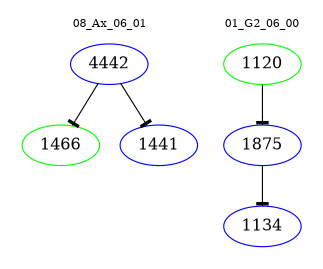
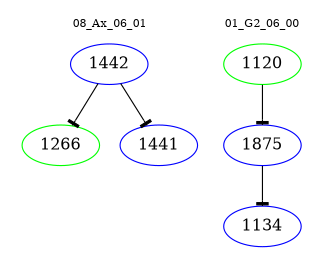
node "4442": label "4442" -> "1442"
node "1466": label "1466" -> "1266"
